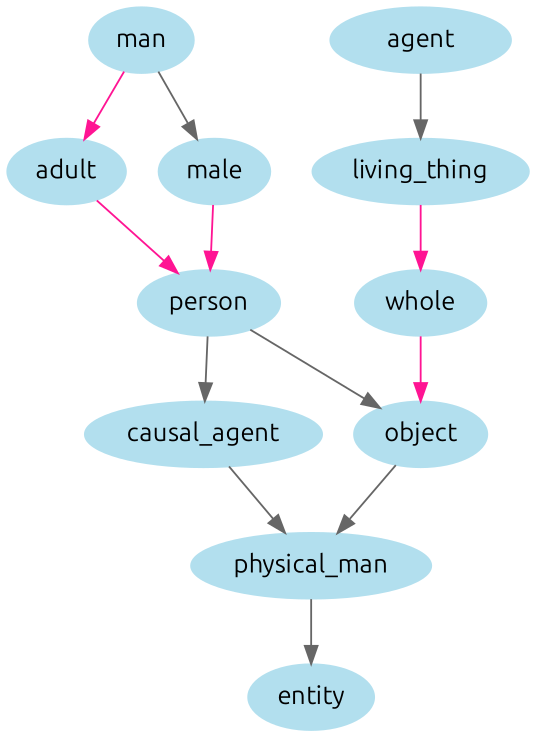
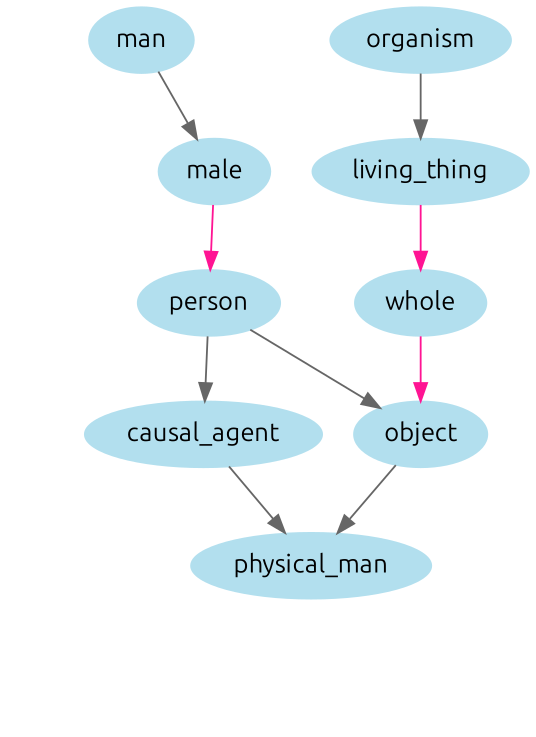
node "agent": label "agent" -> "organism"
node "adult": removed
node "entity": removed
